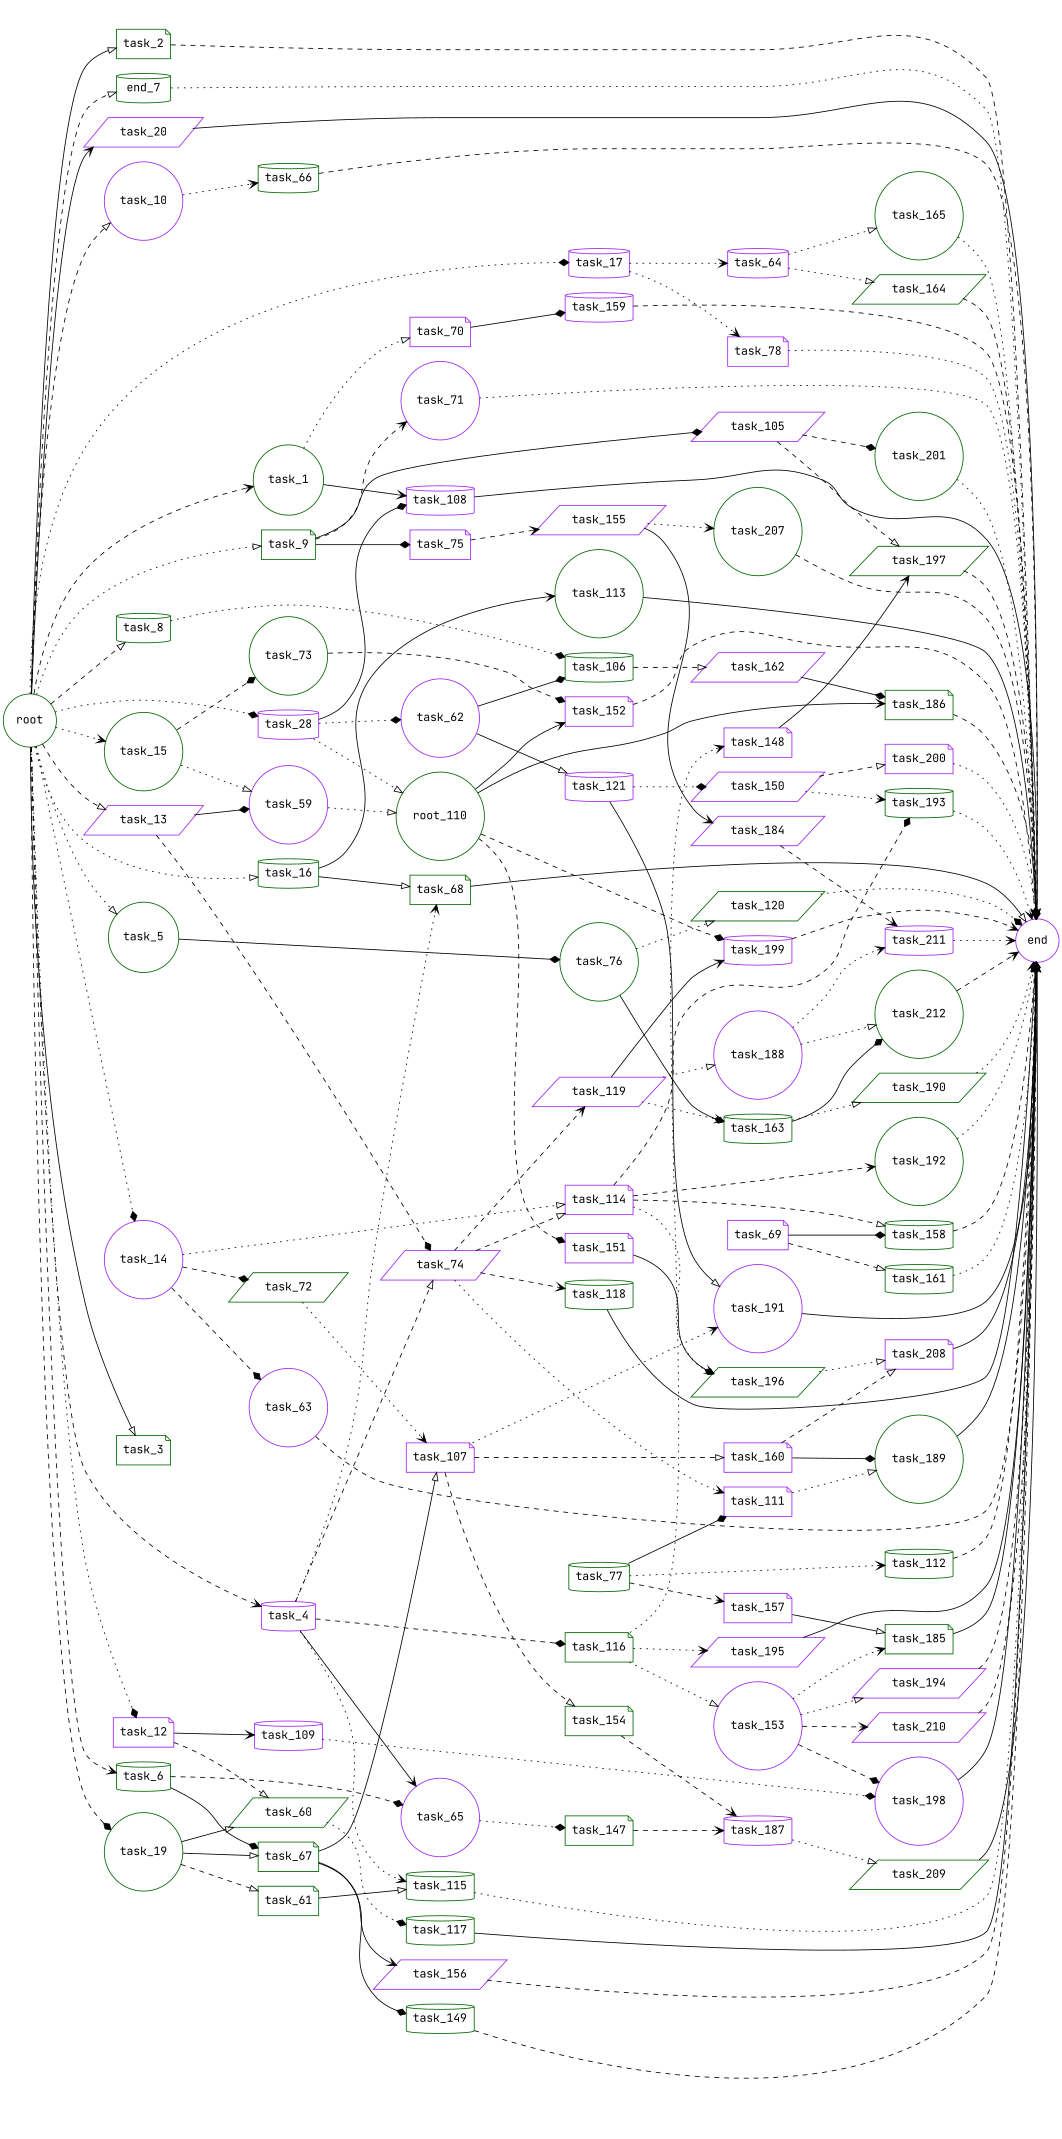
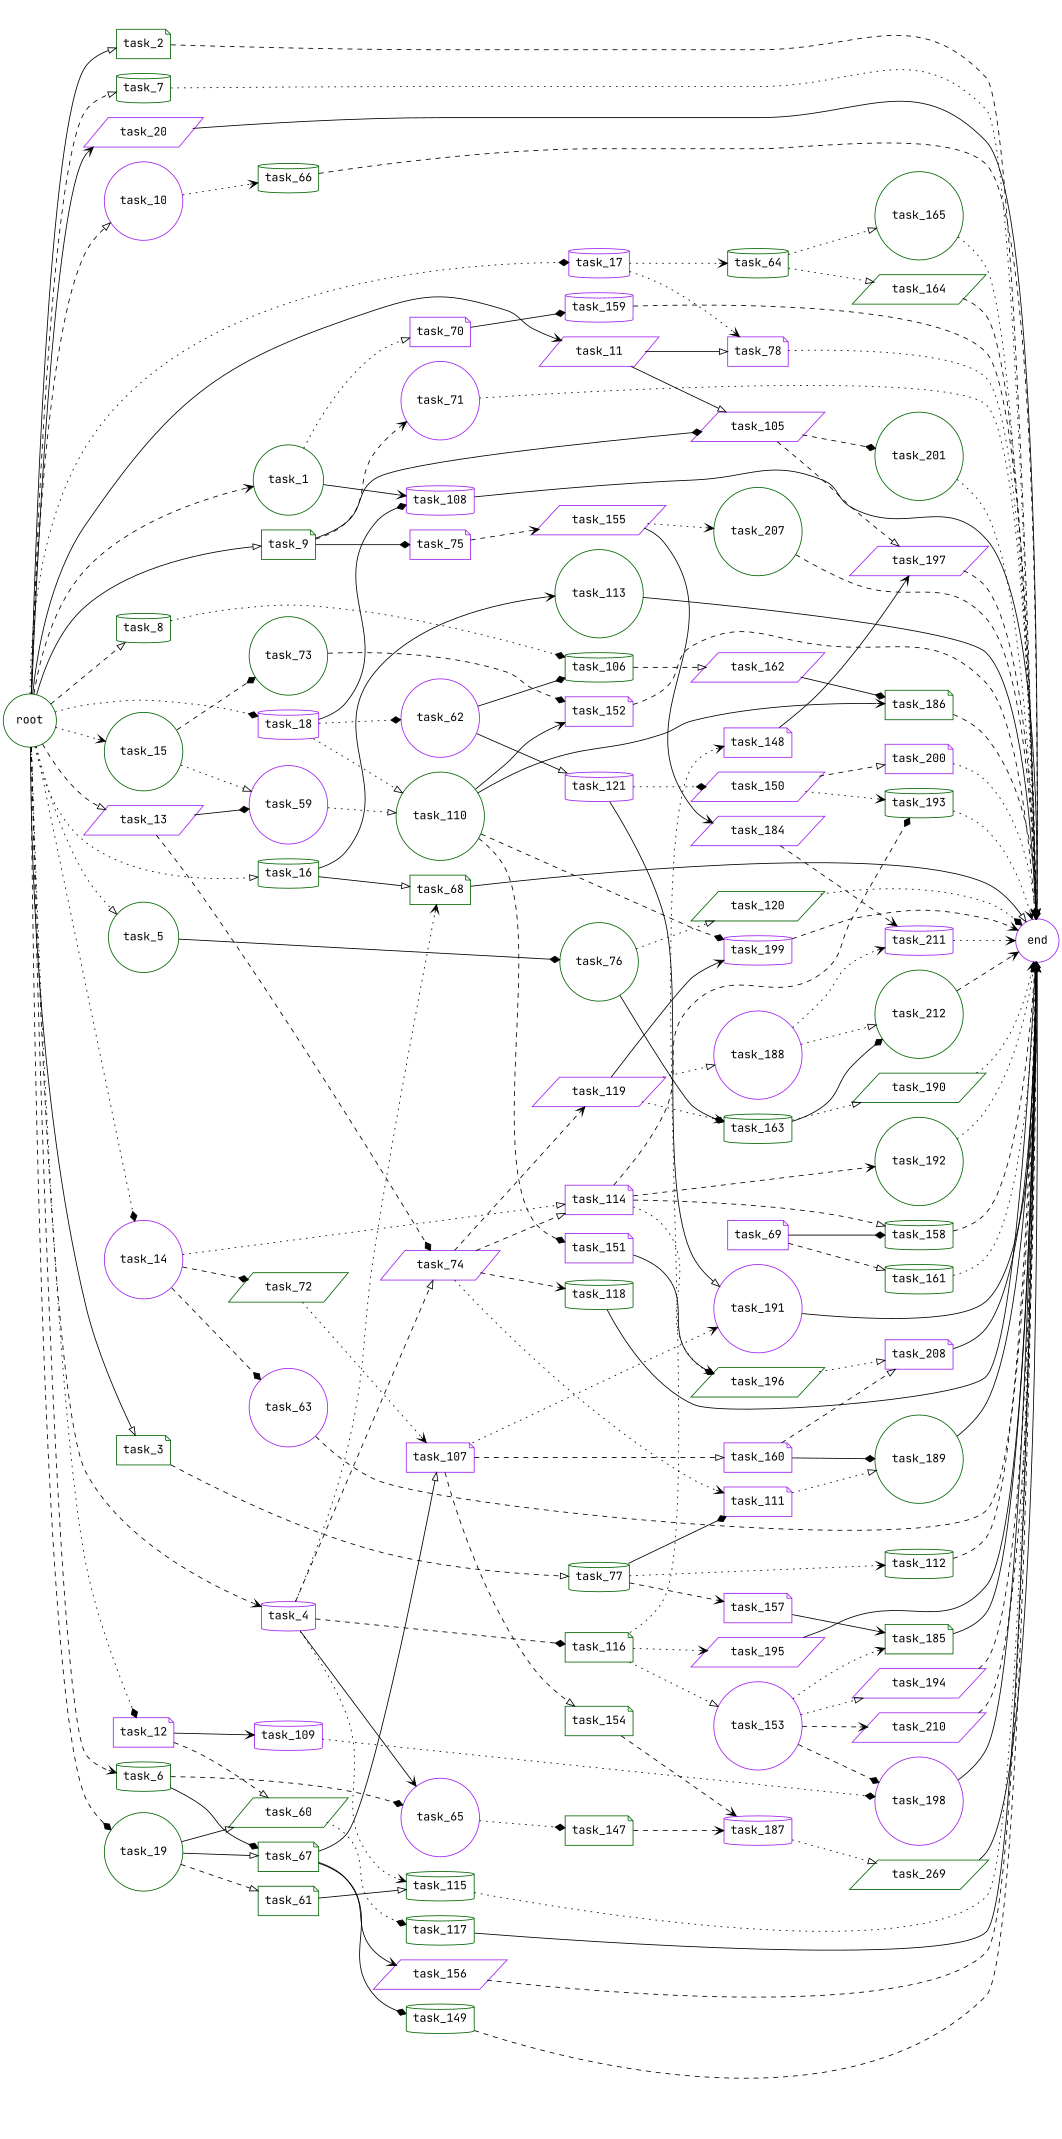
node "end_7": label "end_7" -> "task_7"
node "task_64": color purple -> darkgreen
node "task_11": added
node "task_197": color darkgreen -> purple
edge "root" -> "task_9": style dotted -> solid
node "task_28": label "task_28" -> "task_18"
node "root_110": label "root_110" -> "task_110"
edge "task_3" -> "task_77": added
edge "task_157" -> "task_185": arrowhead onormal -> vee
node "task_209": label "task_209" -> "task_269"
